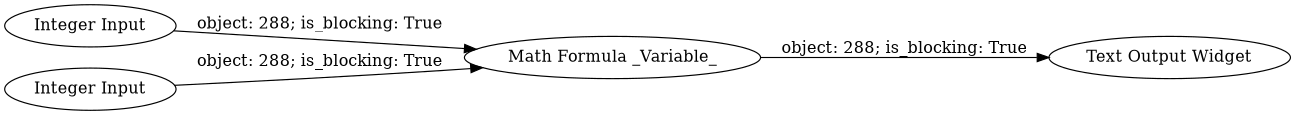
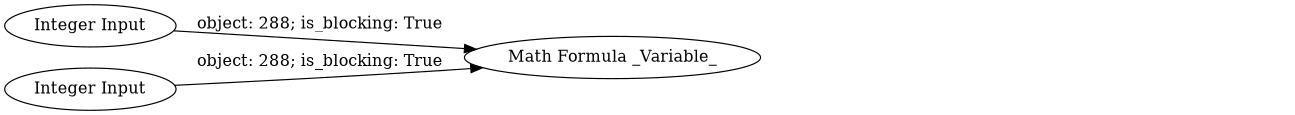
node "Text Output Widget": removed
